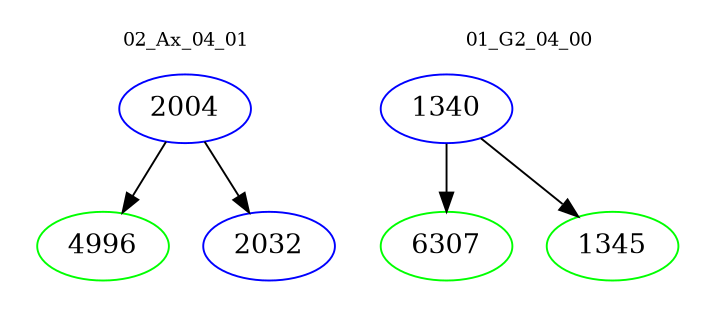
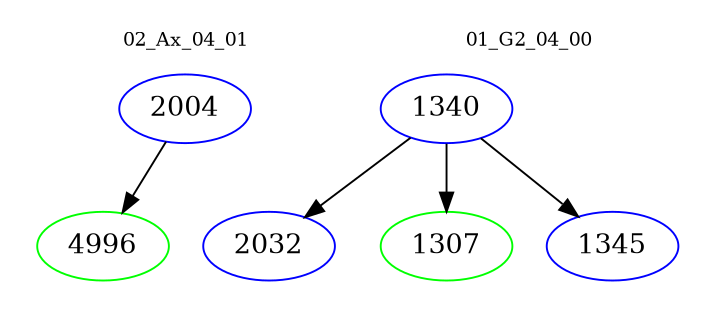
edge "2004" -> "2032": now "1340" -> "2032"
node "6307": label "6307" -> "1307"
node "1345": color green -> blue
